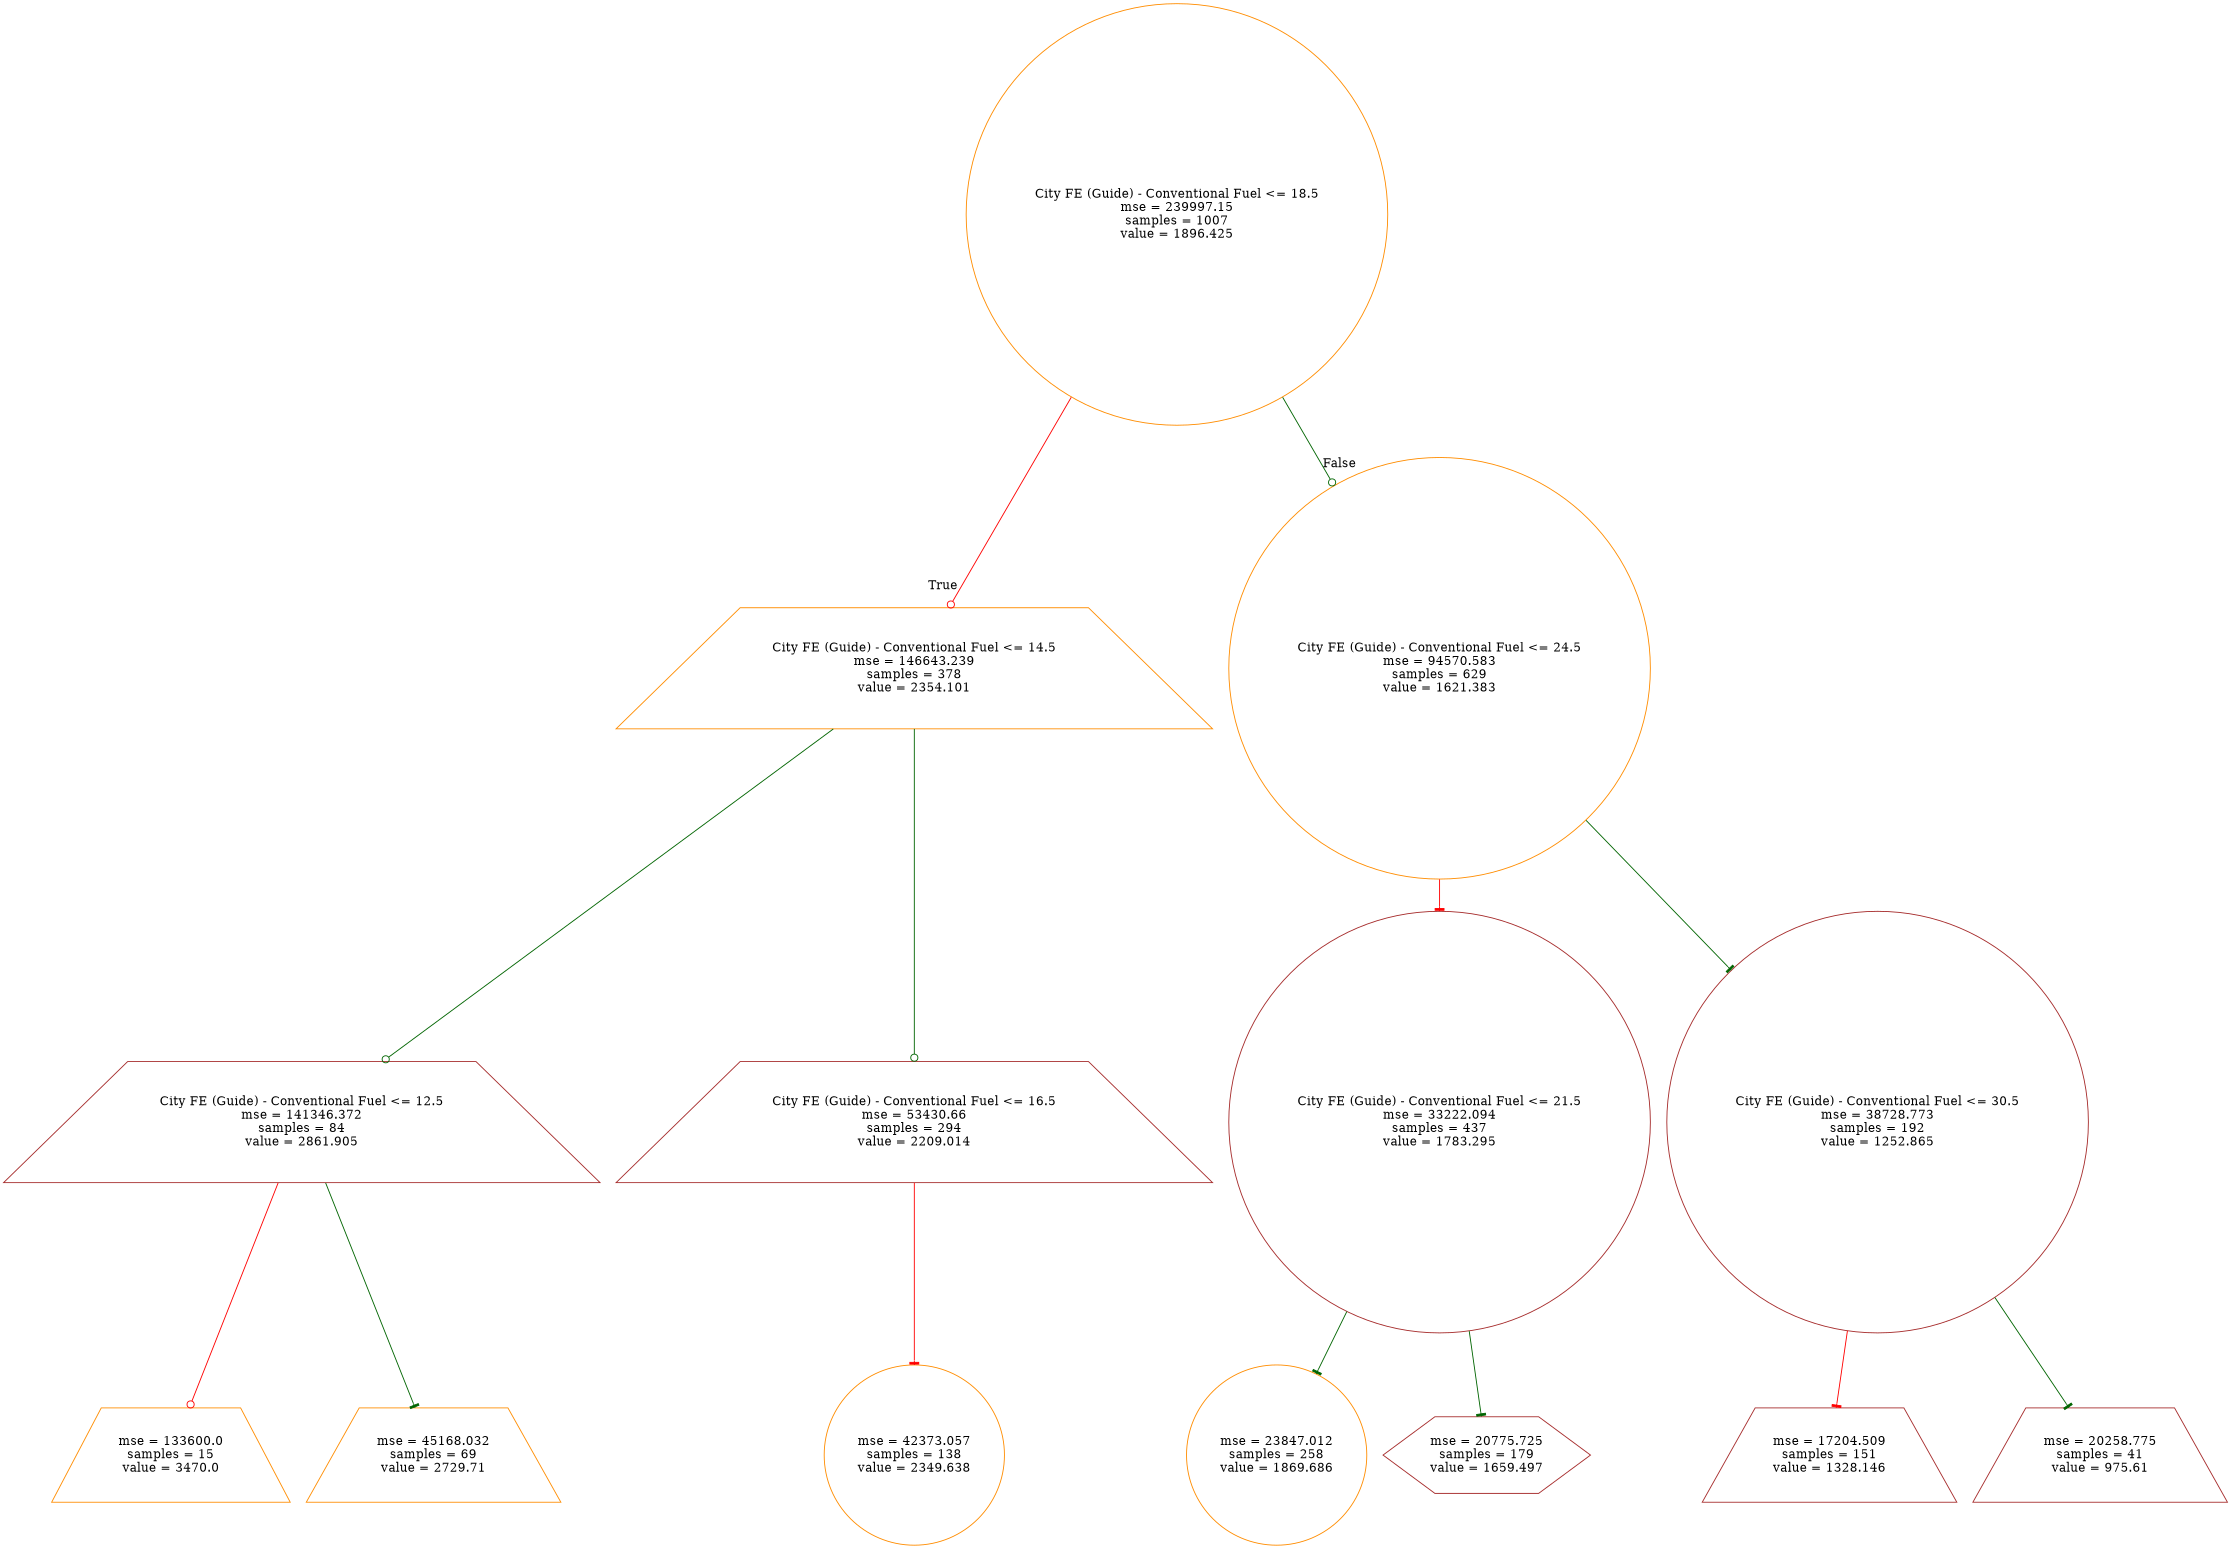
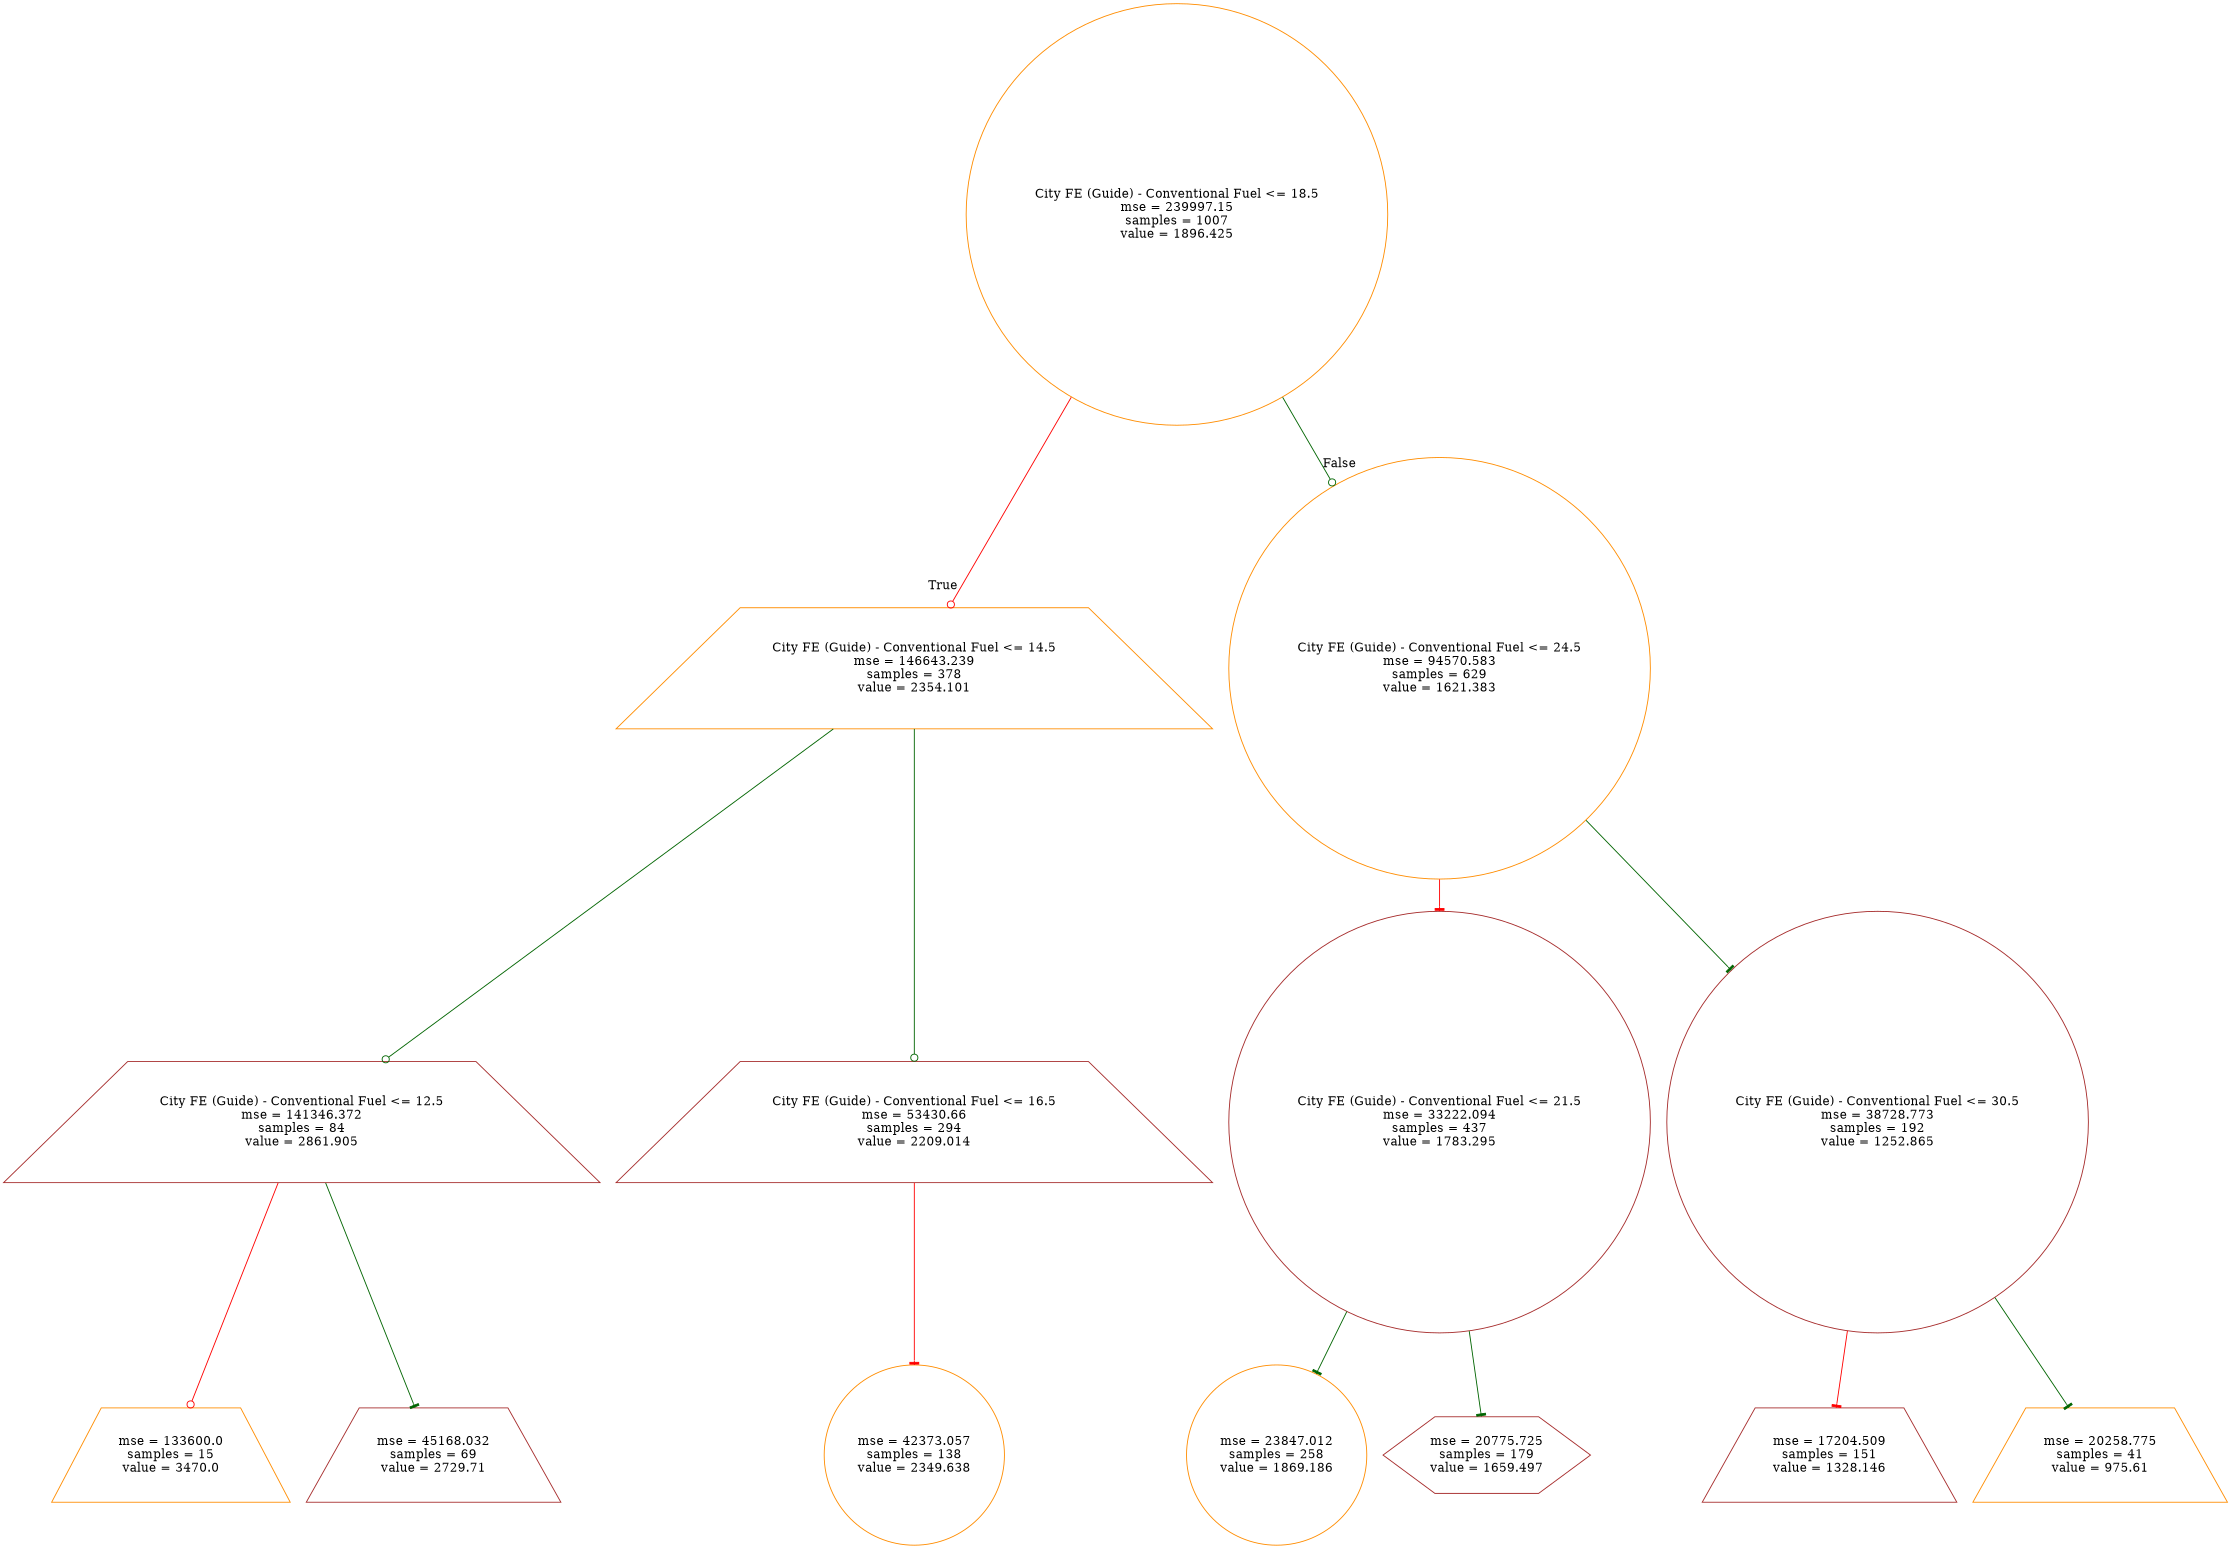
node "mse = 45168.032 samples = 69 value = 2729.71": color darkorange -> brown
node "mse = 23847.012 samples = 258 value = 1869.686": label "mse = 23847.012 samples = 258 value = 1869.686" -> "mse = 23847.012 samples = 258 value = 1869.186"
node "mse = 20258.775 samples = 41 value = 975.61": color brown -> darkorange
